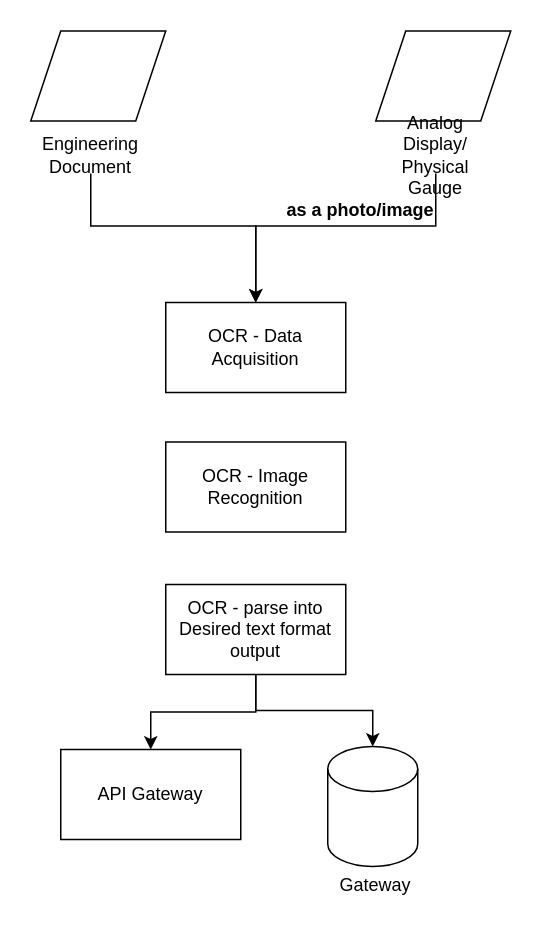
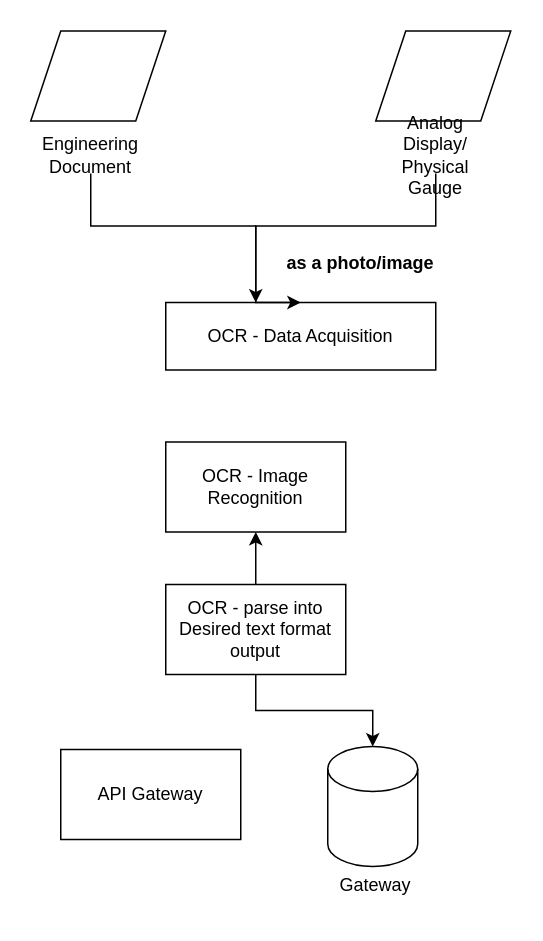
node "as a photo/image": moved (361, 211) -> (361, 263)
node "OCR - Data Acquisition": size 180x90 -> 270x68
edge "OCR - parse into Desired text format output" -> "API Gateway": now "OCR - parse into Desired text format output" -> "OCR - Image Recognition"
